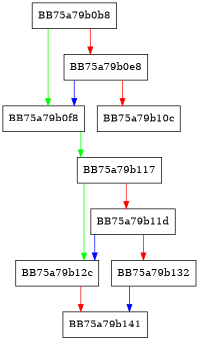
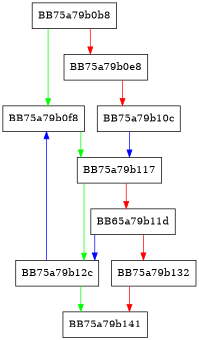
edge "BB75a79b0e8" -> "BB75a79b0f8": now "BB75a79b12c" -> "BB75a79b0f8"
edge "BB75a79b10c" -> "BB75a79b117": added
node "BB75a79b11d": label "BB75a79b11d" -> "BB65a79b11d"
edge "BB75a79b12c" -> "BB75a79b141": color red -> green
edge "BB75a79b132" -> "BB75a79b141": color blue -> red
